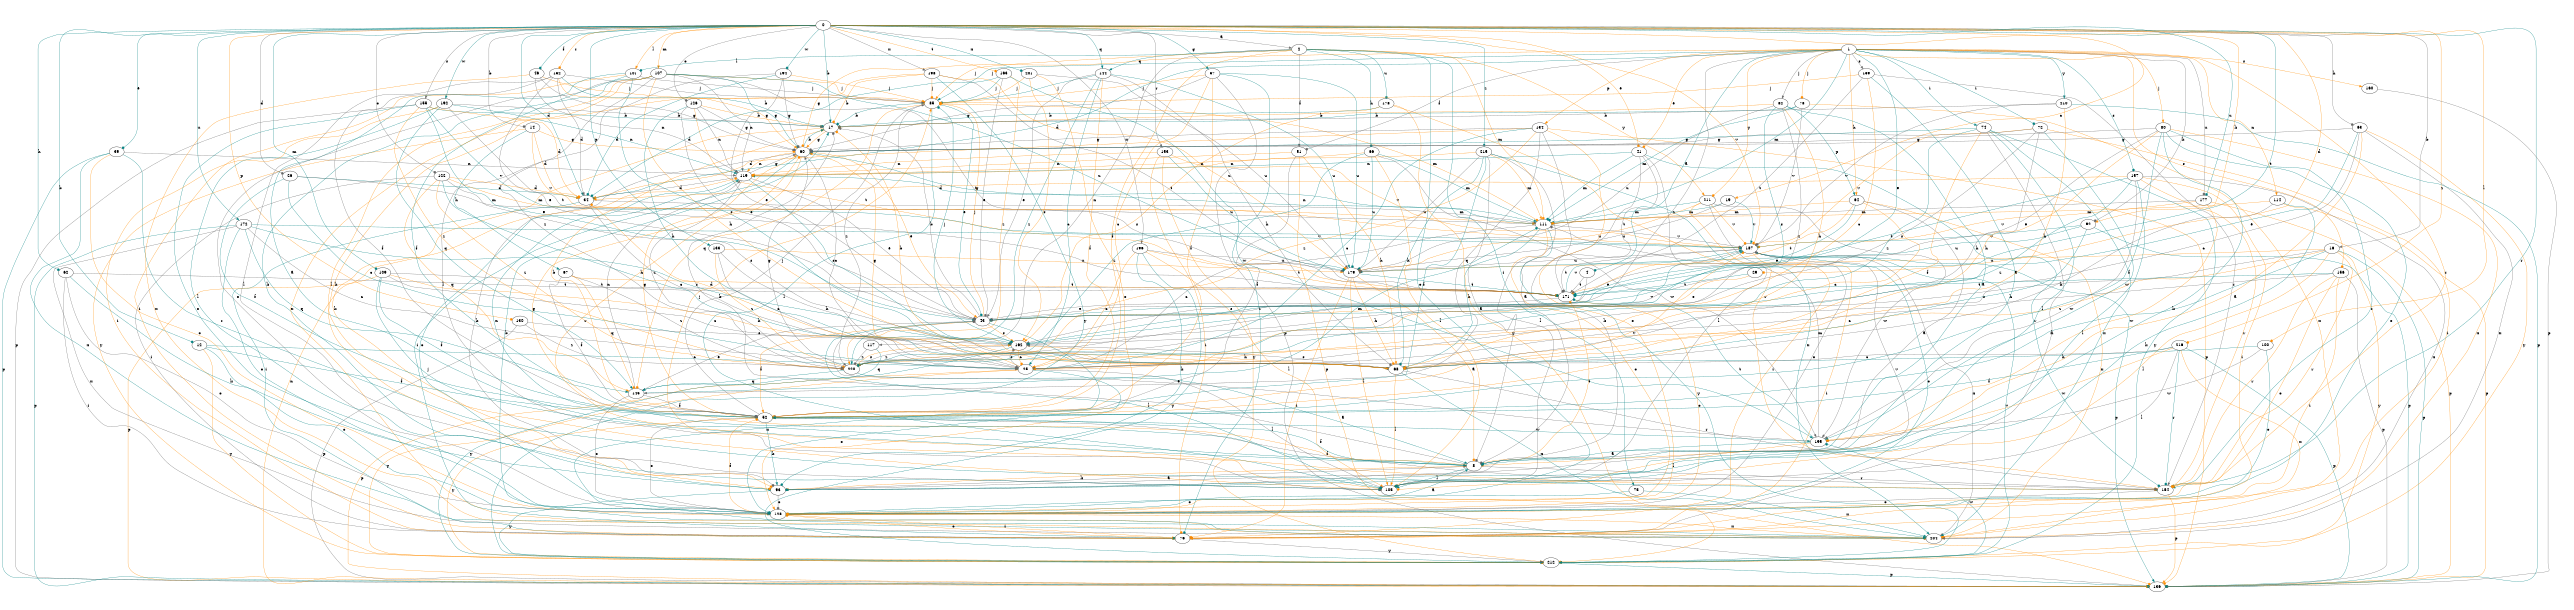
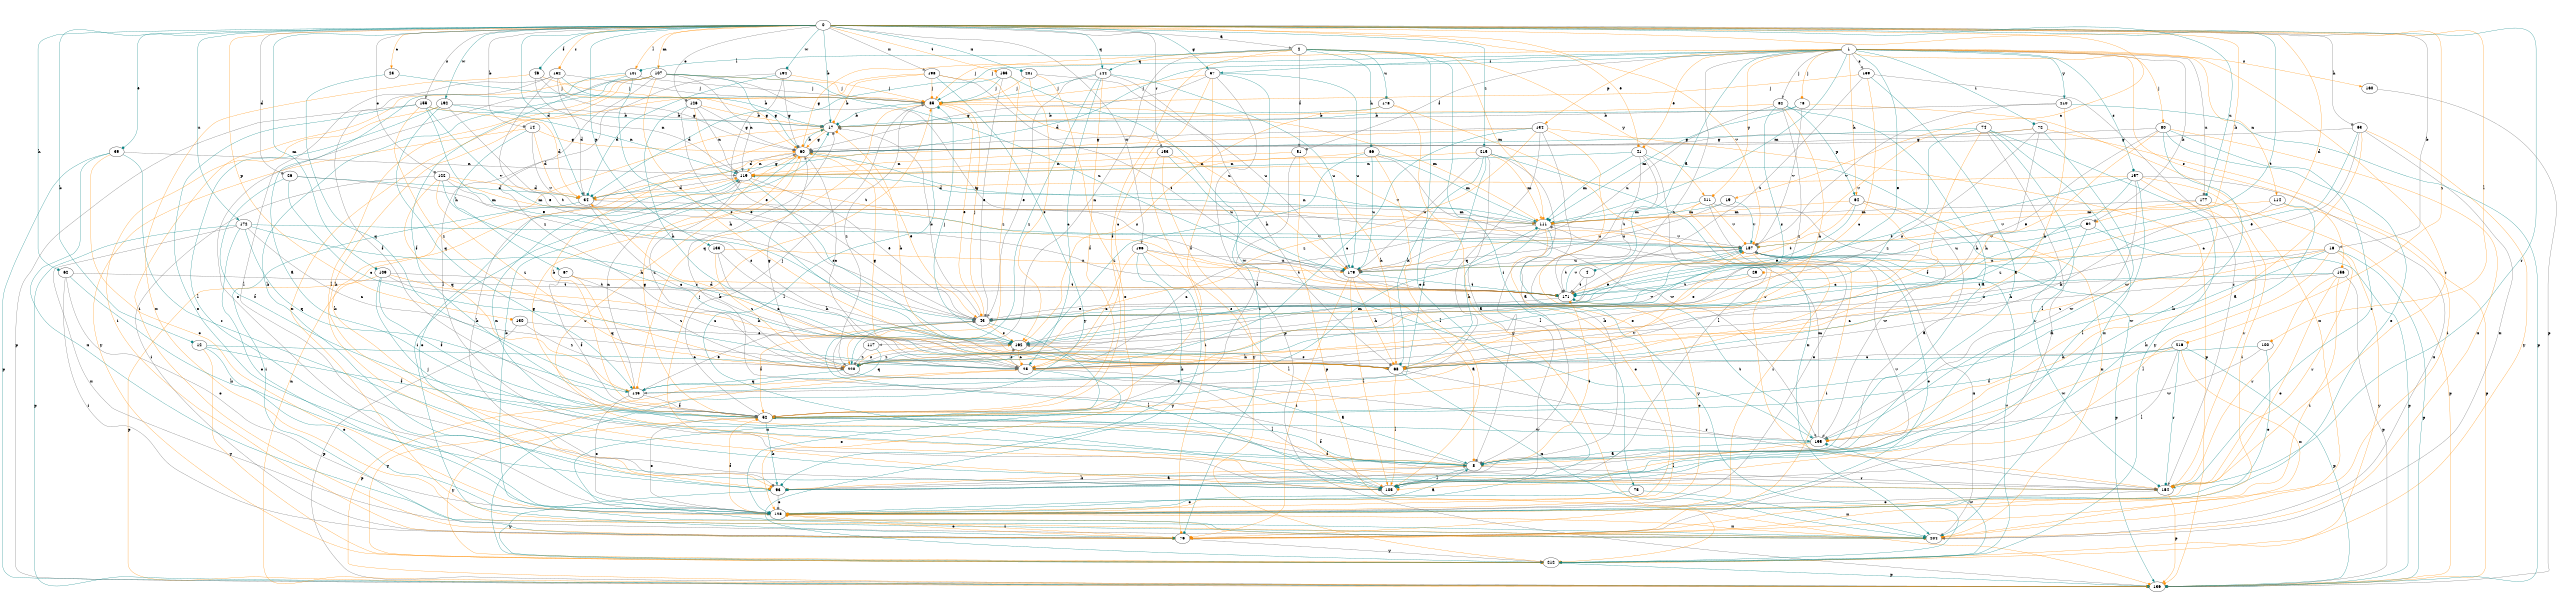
node "23": added
edge "1" -> "74": now "1" -> "57"
edge "85" -> "43": color teal -> darkorange
edge "14" -> "187": color darkorange -> gray40
edge "68" -> "34": arrowhead dot -> normal
edge "80" -> "52": removed, label "f"
edge "162" -> "212": removed, label "y"
